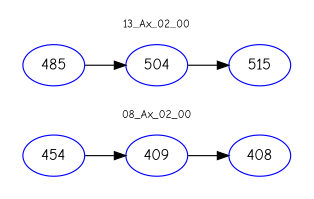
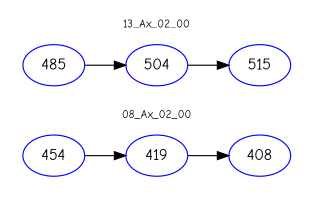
node "409": label "409" -> "419"
